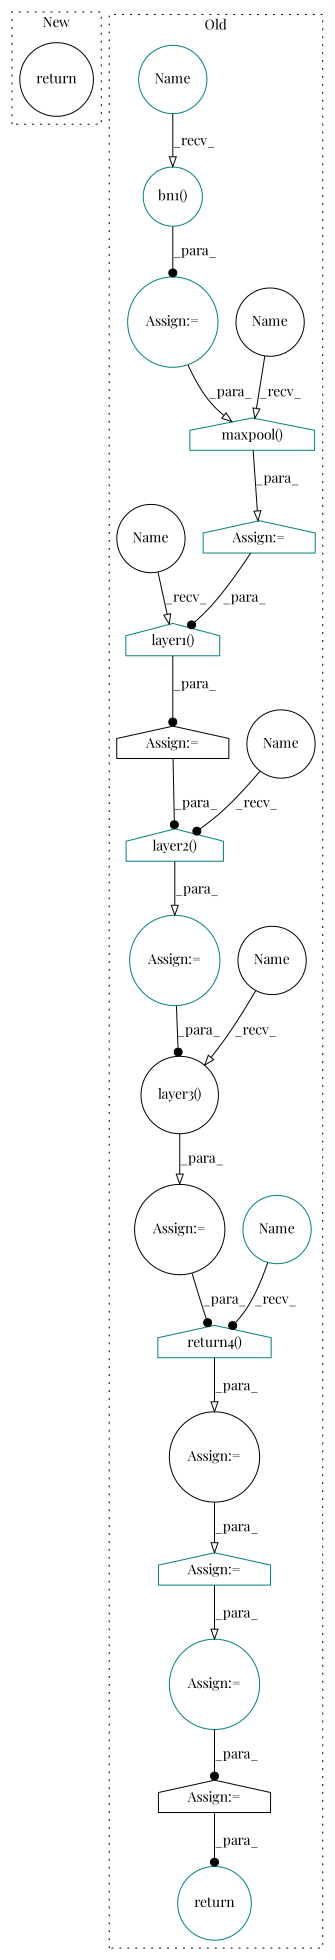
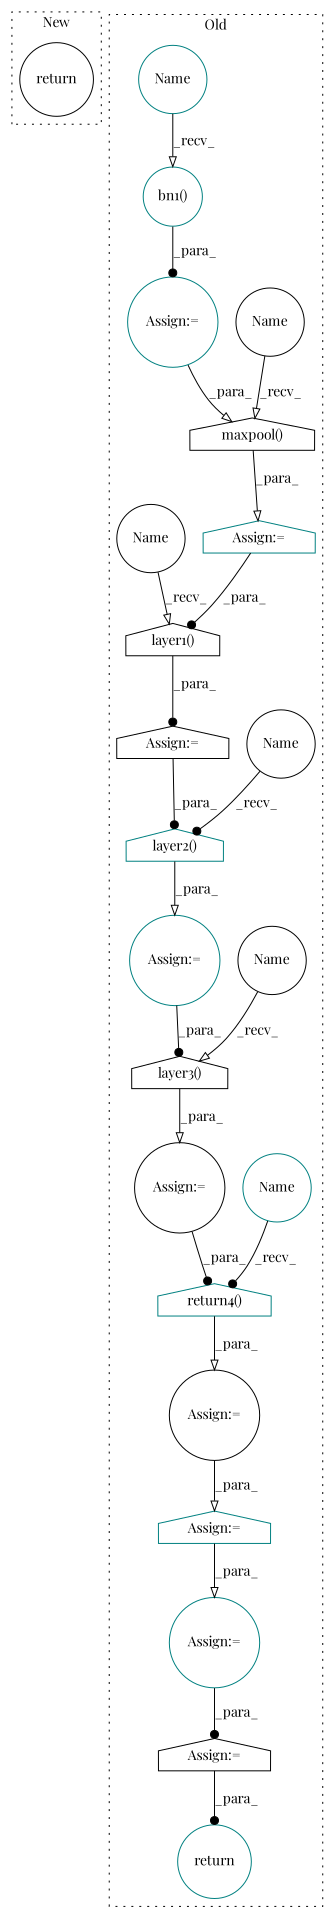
node "maxpool()": color teal -> black
node "layer1()": color teal -> black
node "layer3()": shape circle -> house
